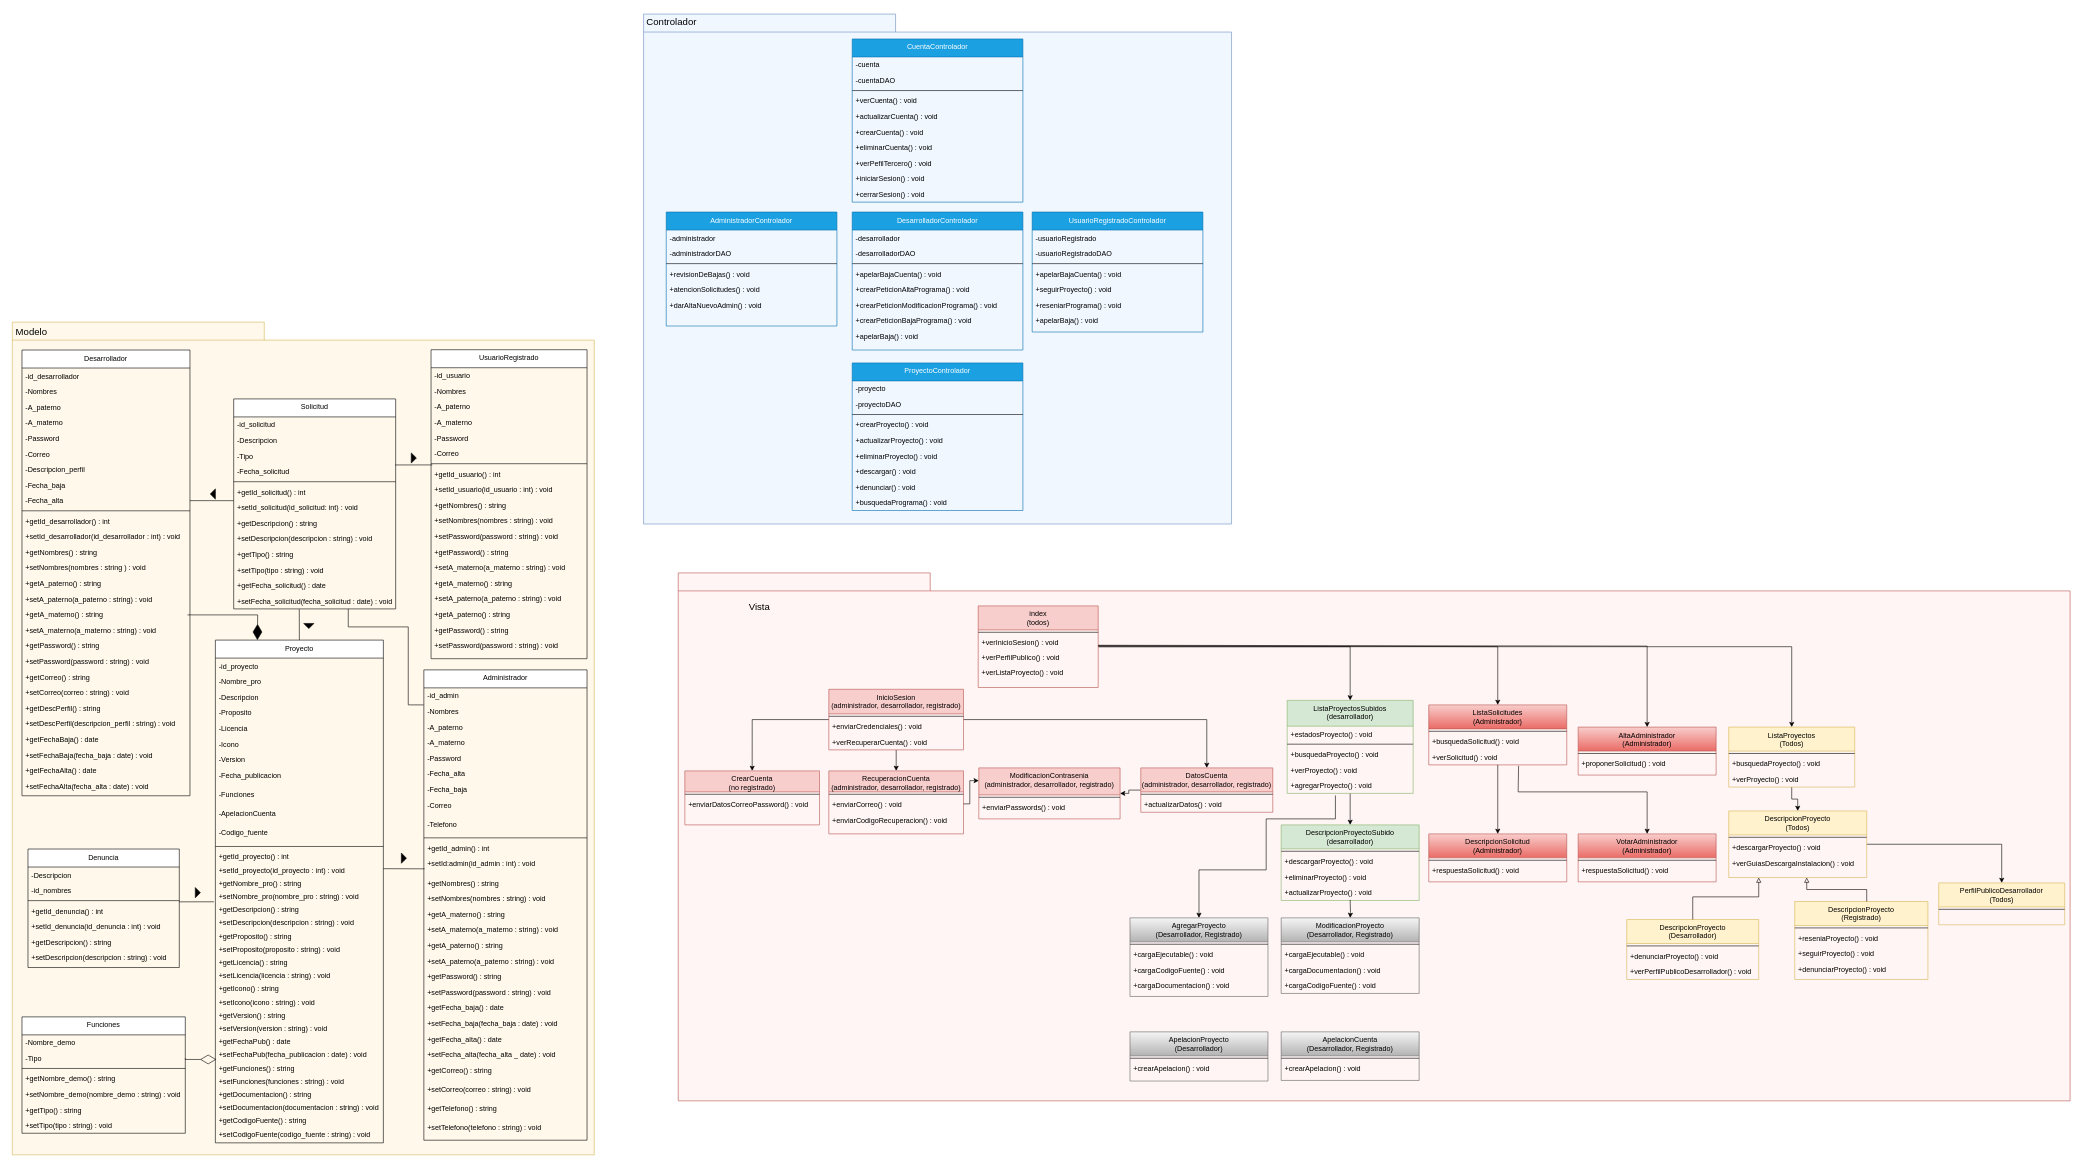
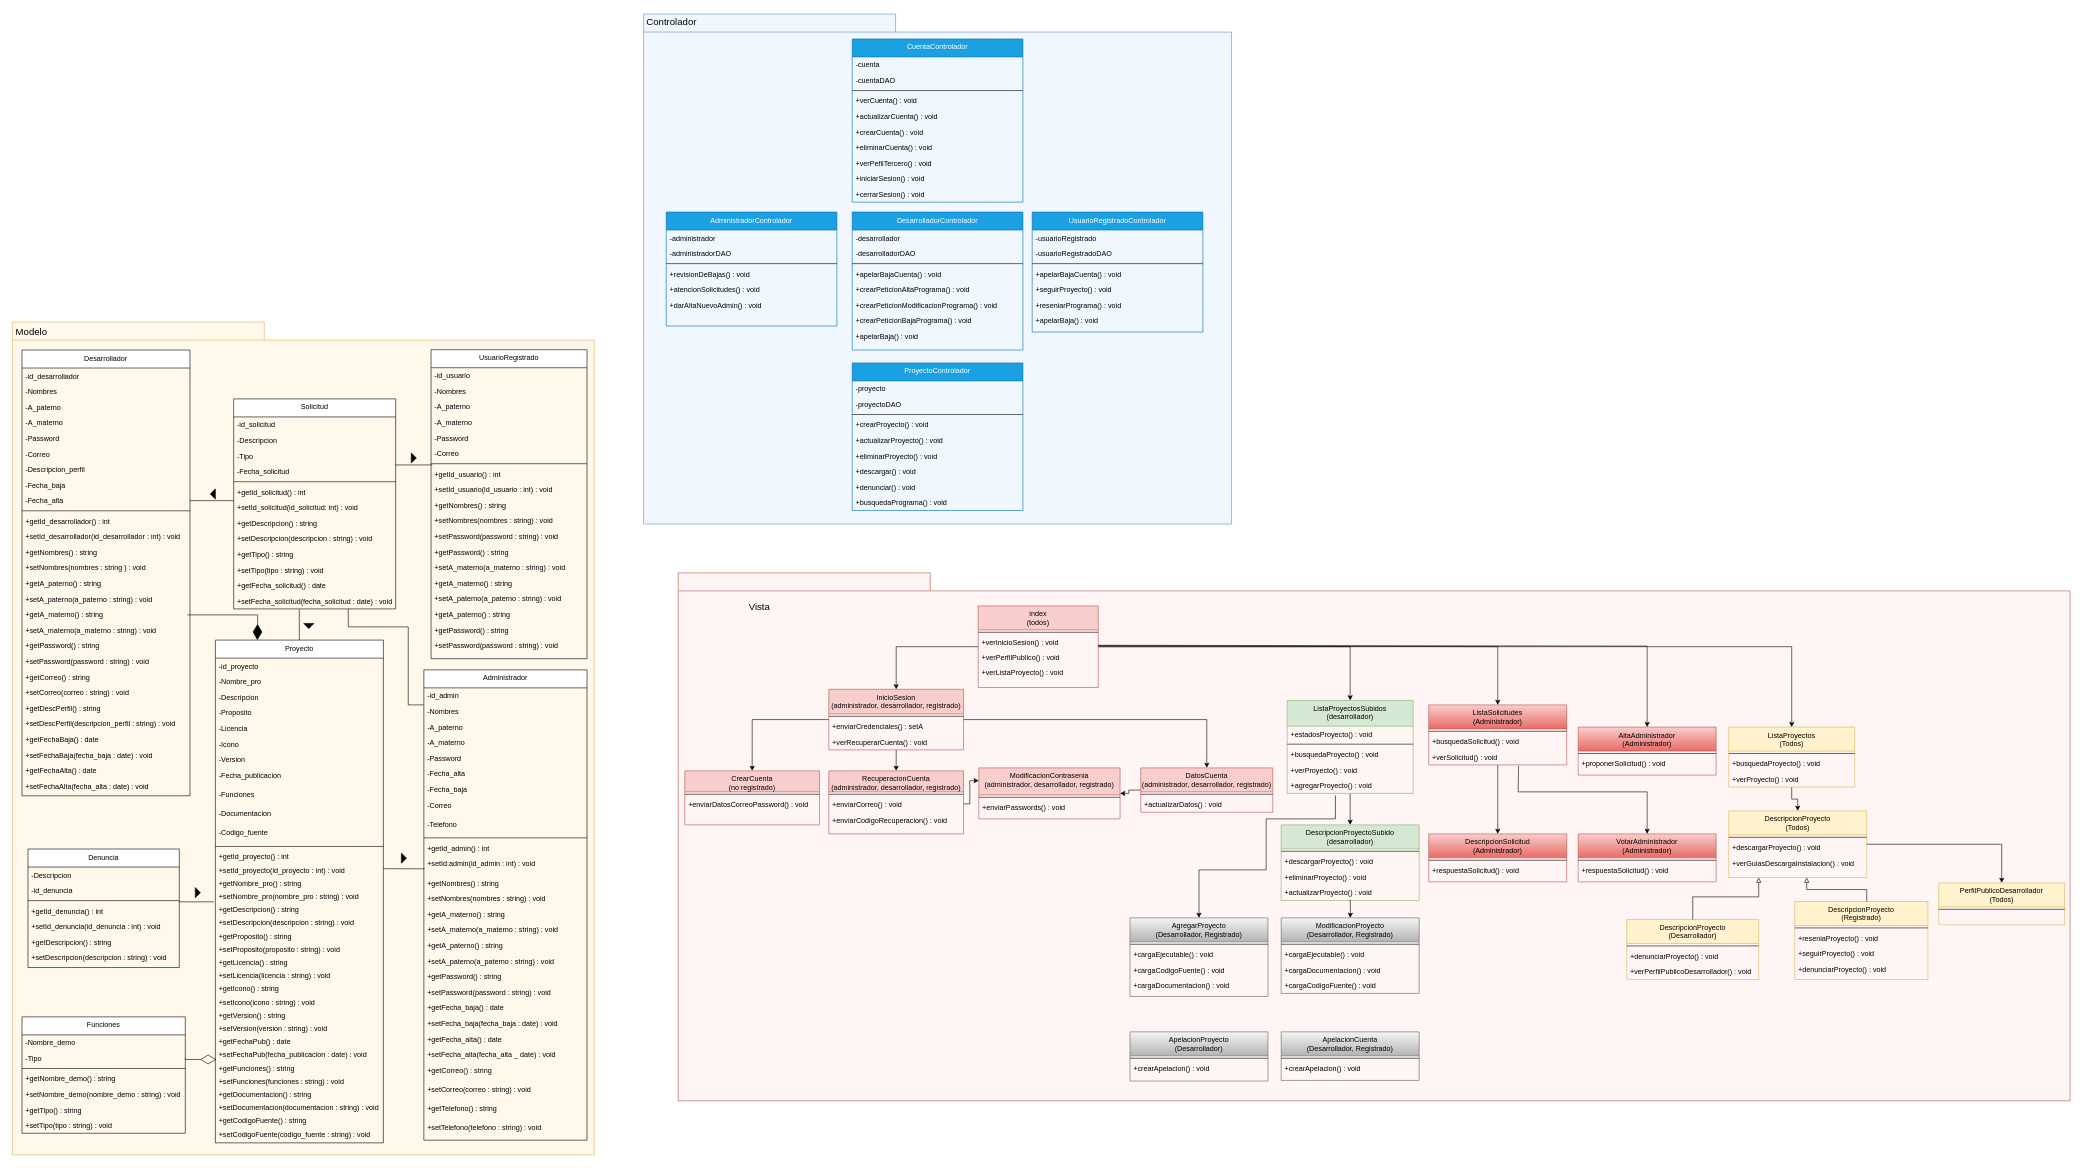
edge "index (todos)" -> "InicioSesion (administrador, desarrollador, registrado)": added
node "+enviarCredenciales() : void": label "+enviarCredenciales() : void" -> "+enviarCredenciales() : setA"
node "-ApelacionCuenta": label "-ApelacionCuenta" -> "-Documentacion"
node "-id_nombres": label "-id_nombres" -> "-id_denuncia"
